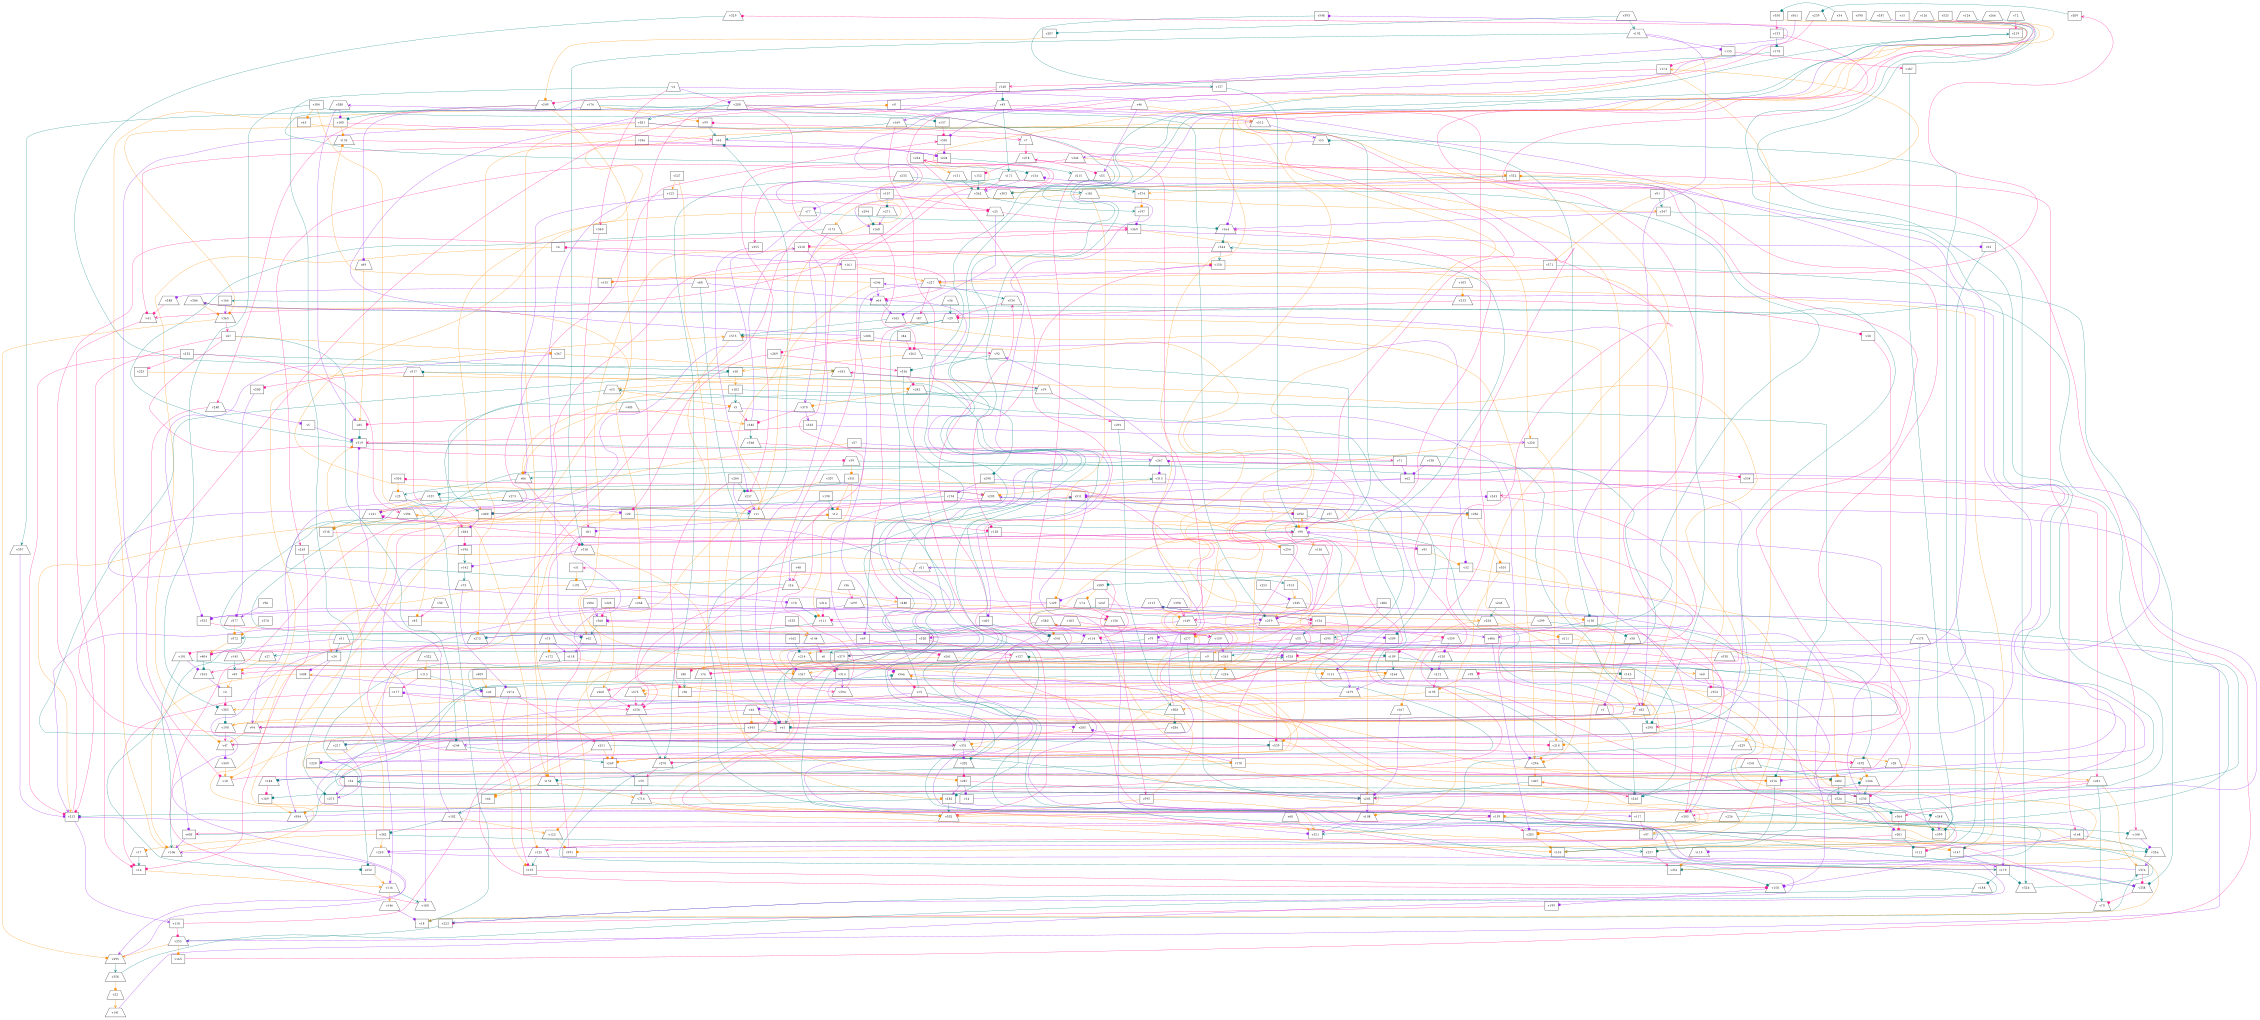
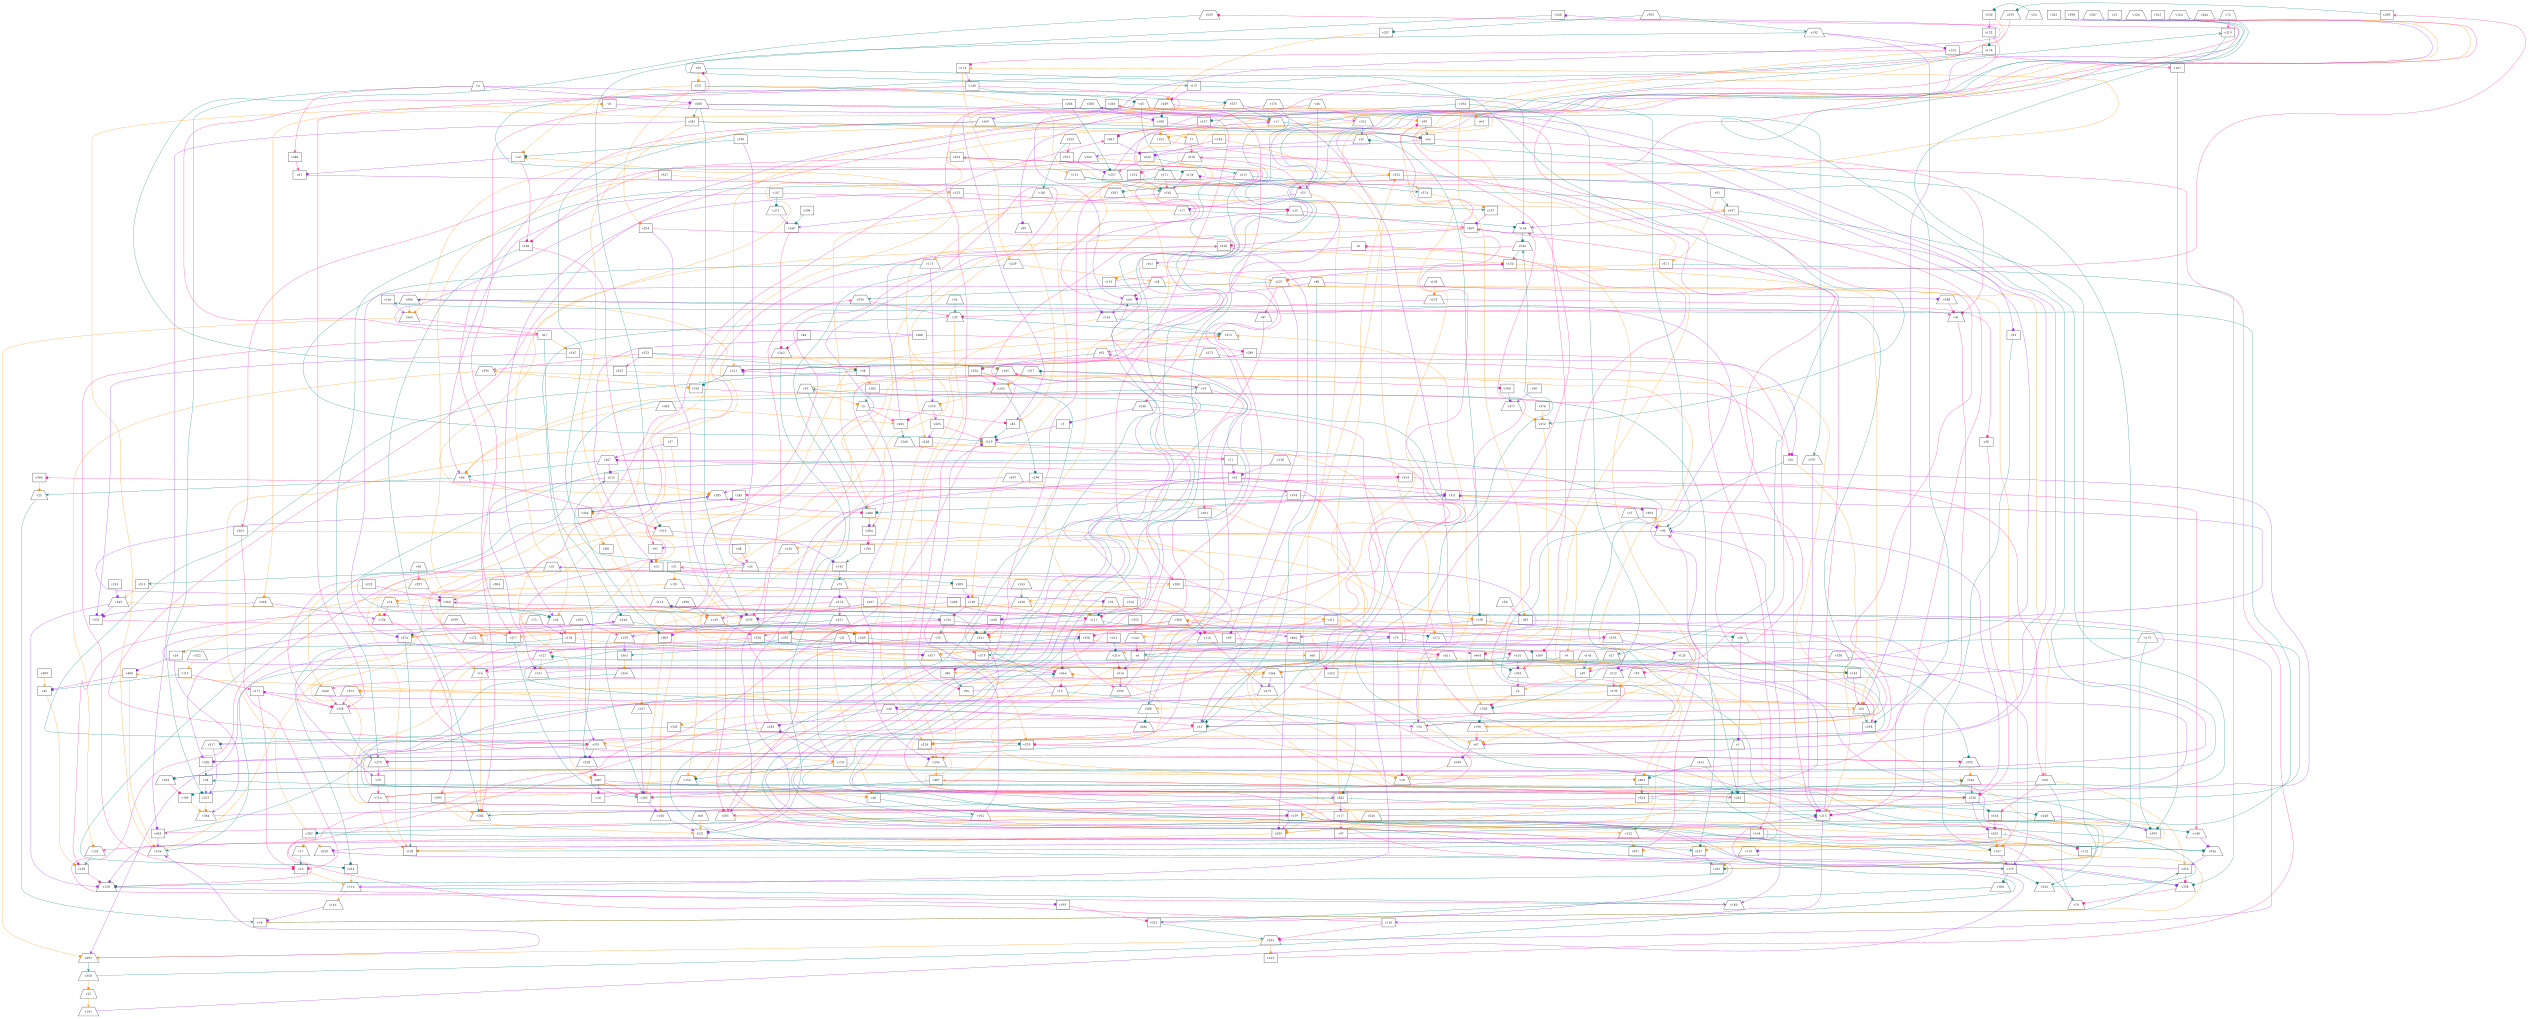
edge "v281" -> "v7": color deeppink -> darkorange
edge "v161" -> "v64": now "v28" -> "v64"
edge "v31" -> "v109": now "v269" -> "v109"
edge "v260" -> "v258": arrowhead box -> vee
